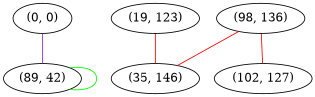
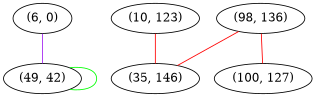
node "(0, 0)": label "(0, 0)" -> "(6, 0)"
node "(19, 123)": label "(19, 123)" -> "(10, 123)"
node "(89, 42)": label "(89, 42)" -> "(49, 42)"
node "(102, 127)": label "(102, 127)" -> "(100, 127)"
